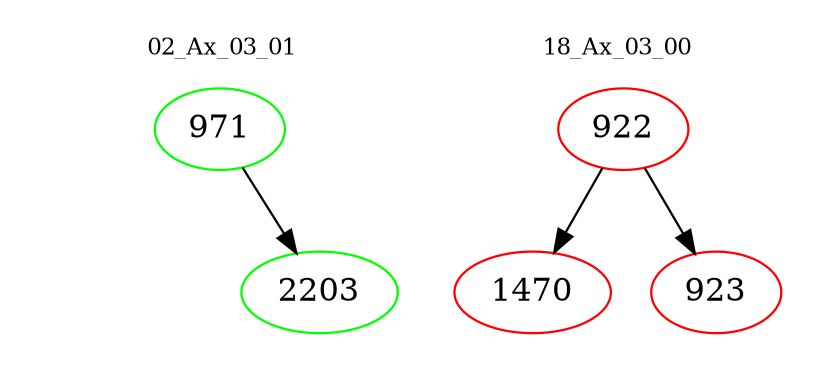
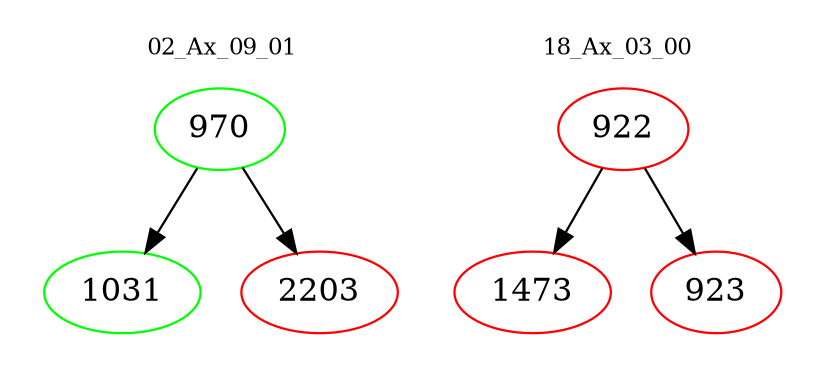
cluster "02_Ax_03_01": label "02_Ax_03_01" -> "02_Ax_09_01"
node "971": label "971" -> "970"
node "1031": added
node "2203": color green -> red
node "1470": label "1470" -> "1473"
